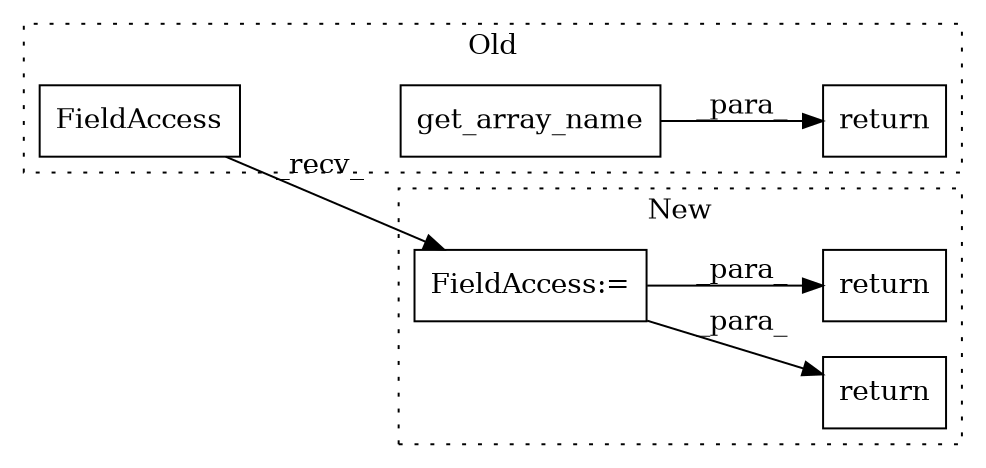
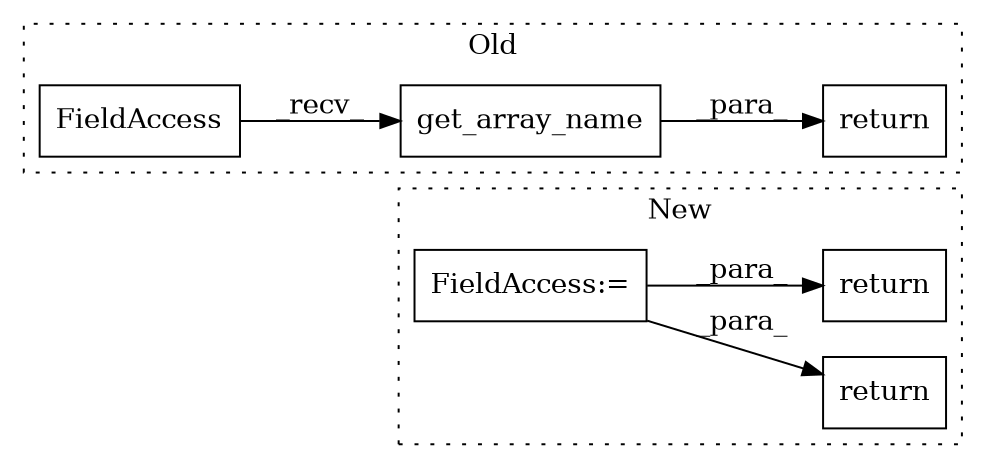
edge "FieldAccess" -> "FieldAccess:=": now "FieldAccess" -> "get_array_name"
